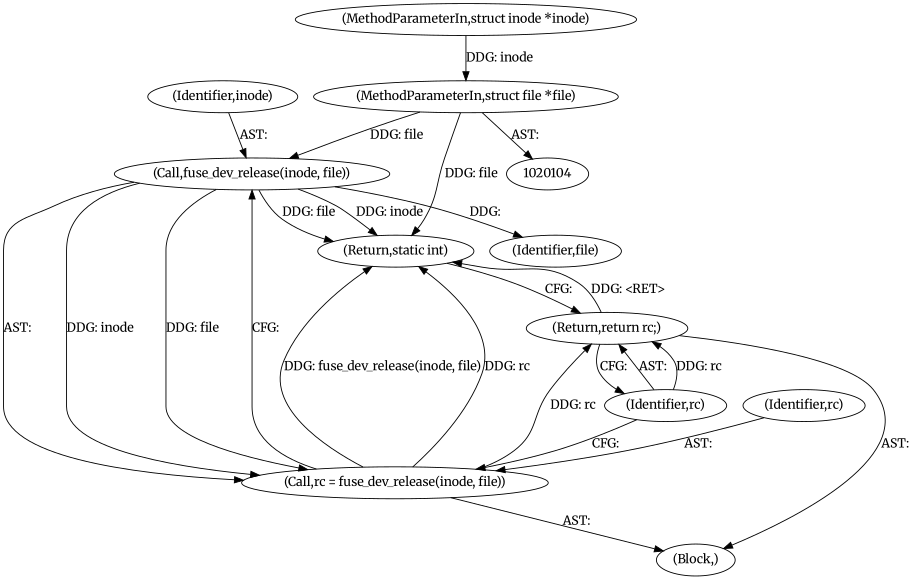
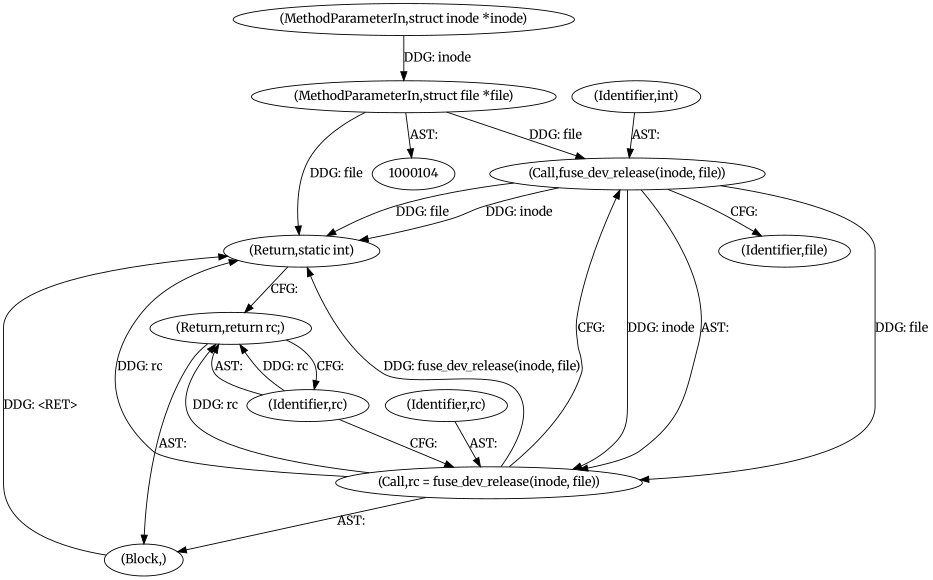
node "(Identifier,inode)": label "(Identifier,inode)" -> "(Identifier,int)"
node "1020104": label "1020104" -> "1000104"
edge "(Call,fuse_dev_release(inode, file))" -> "(Identifier,file)": label "DDG: " -> "CFG: "
edge "(Return,return rc;)" -> "(Return,static int)": now "(Block,)" -> "(Return,static int)"
